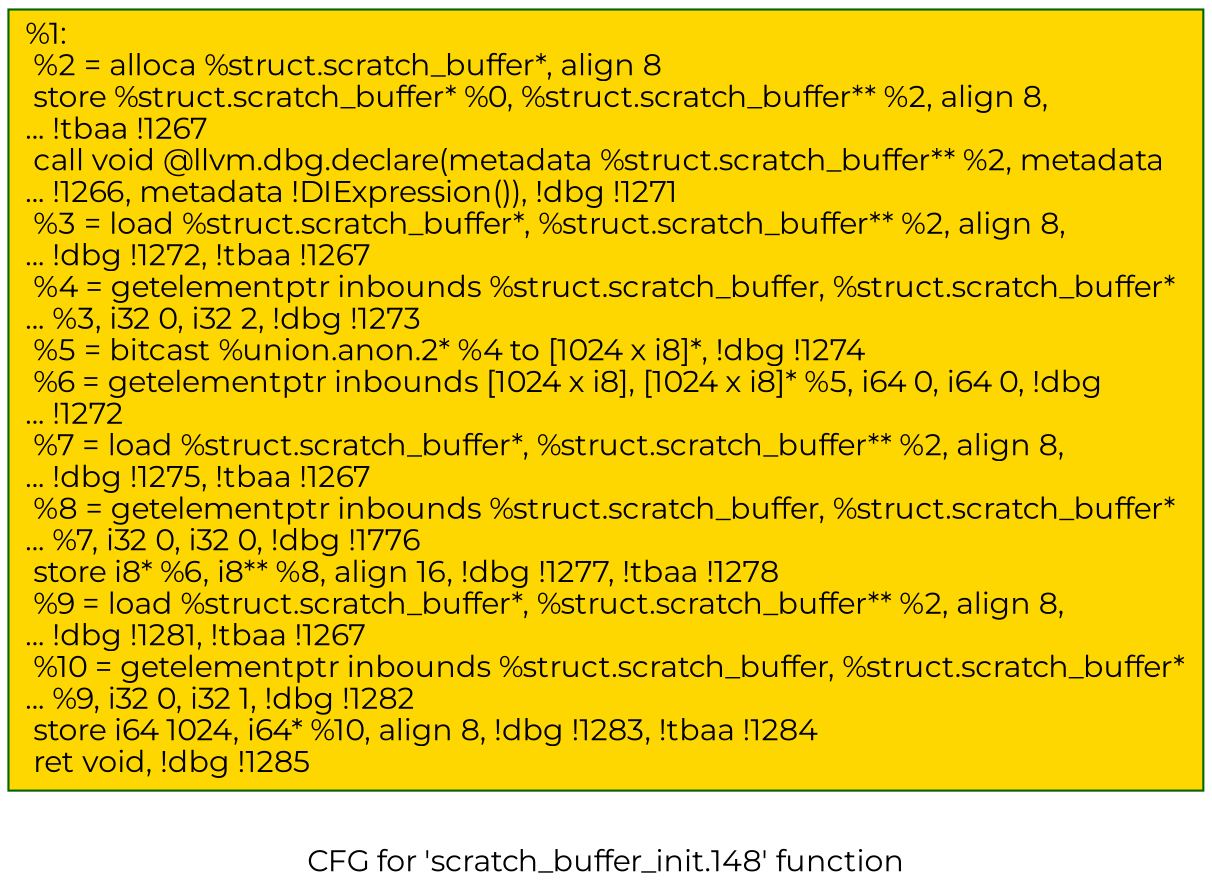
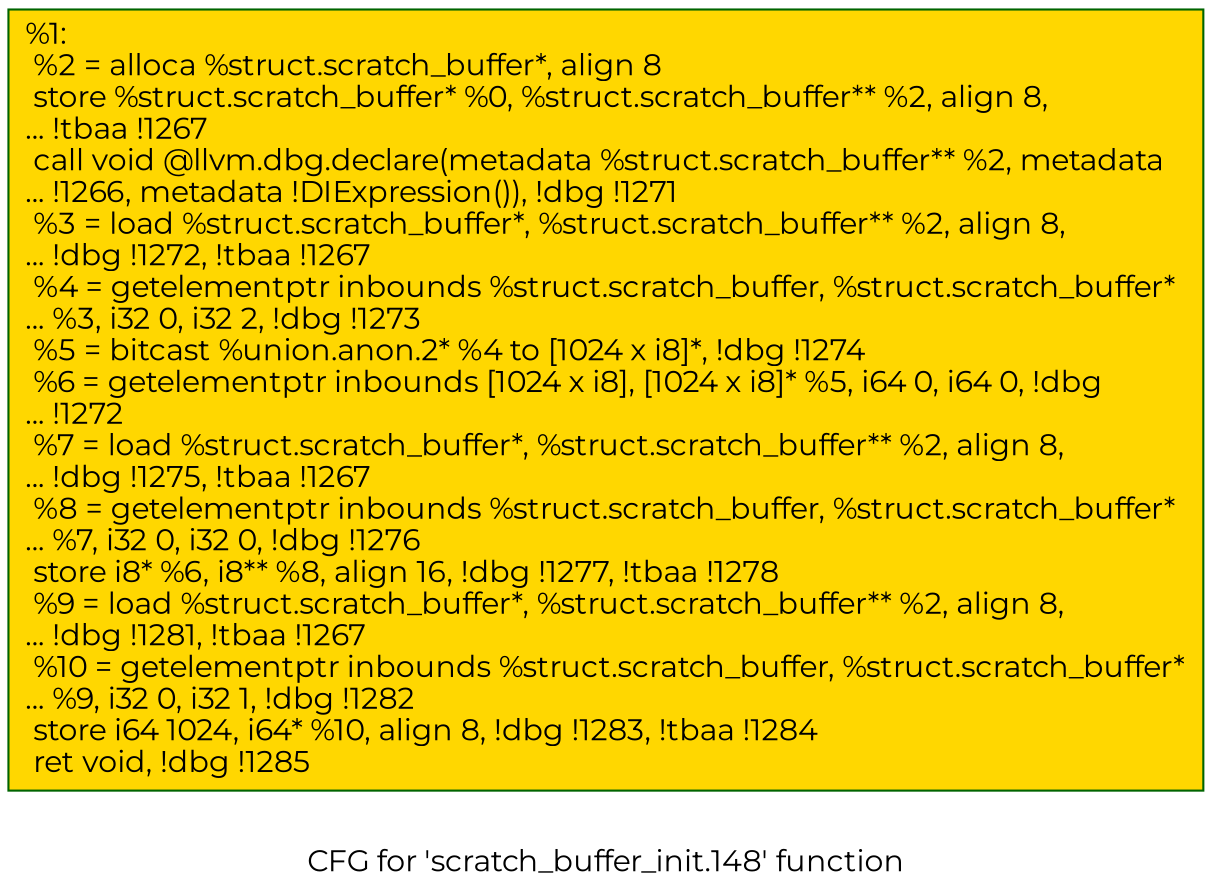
node "%1:": text "... %7, i32 0, i32 0, !dbg !1776" -> "... %7, i32 0, i32 0, !dbg !1276"
